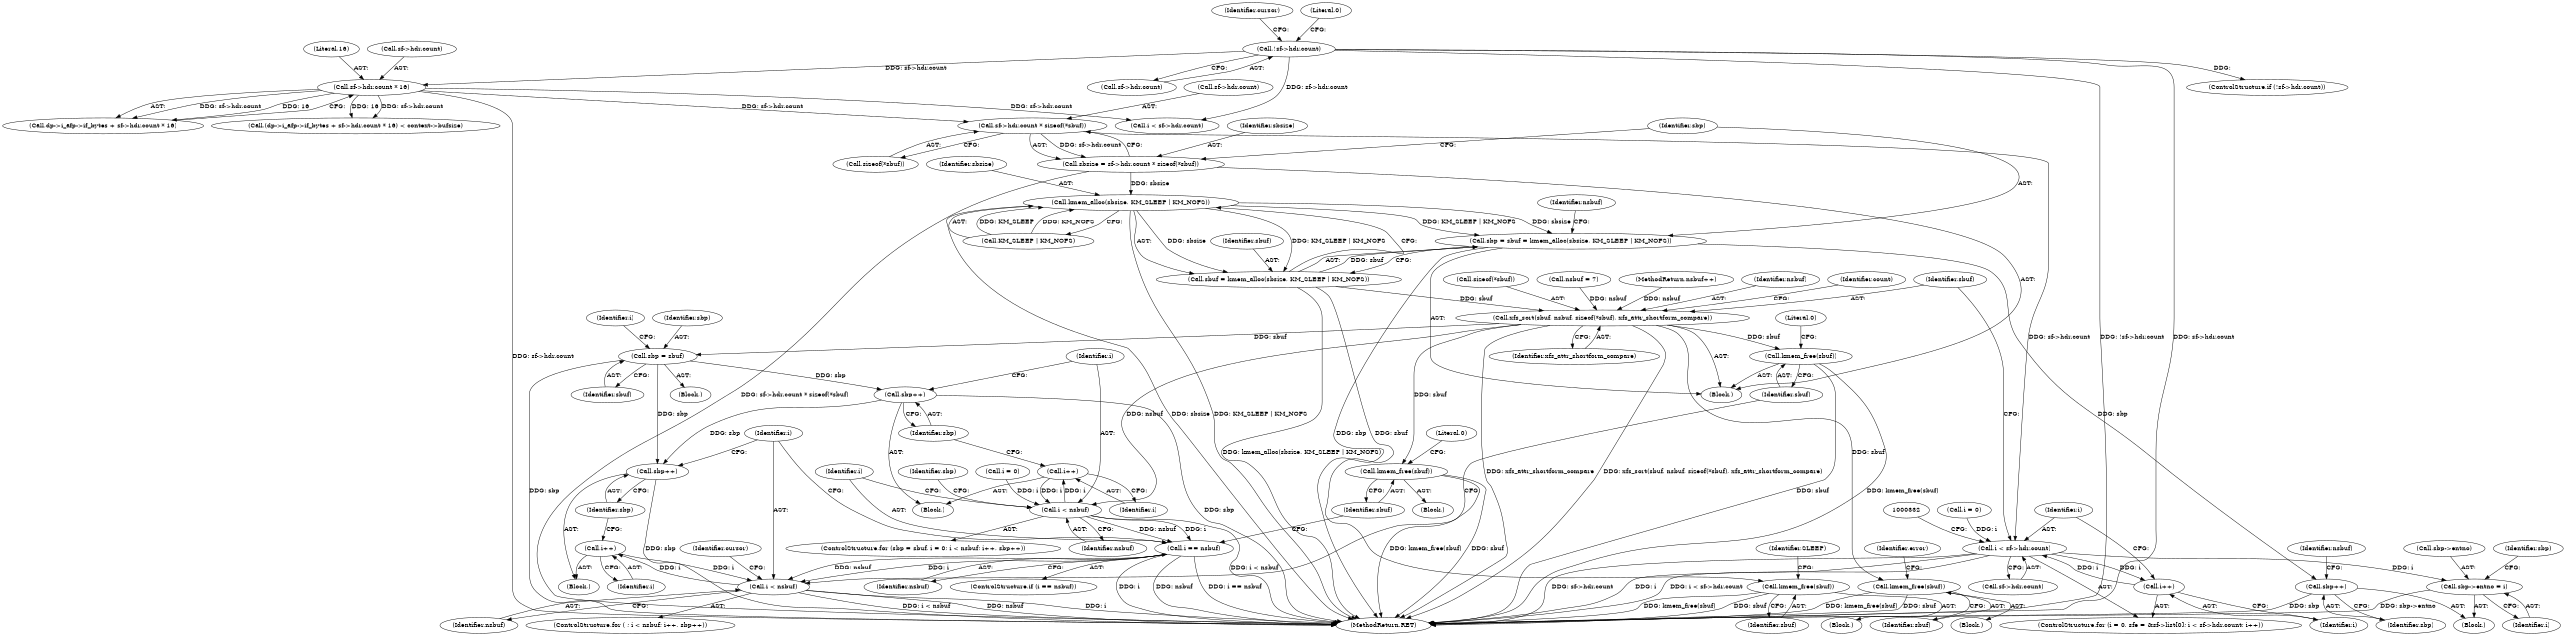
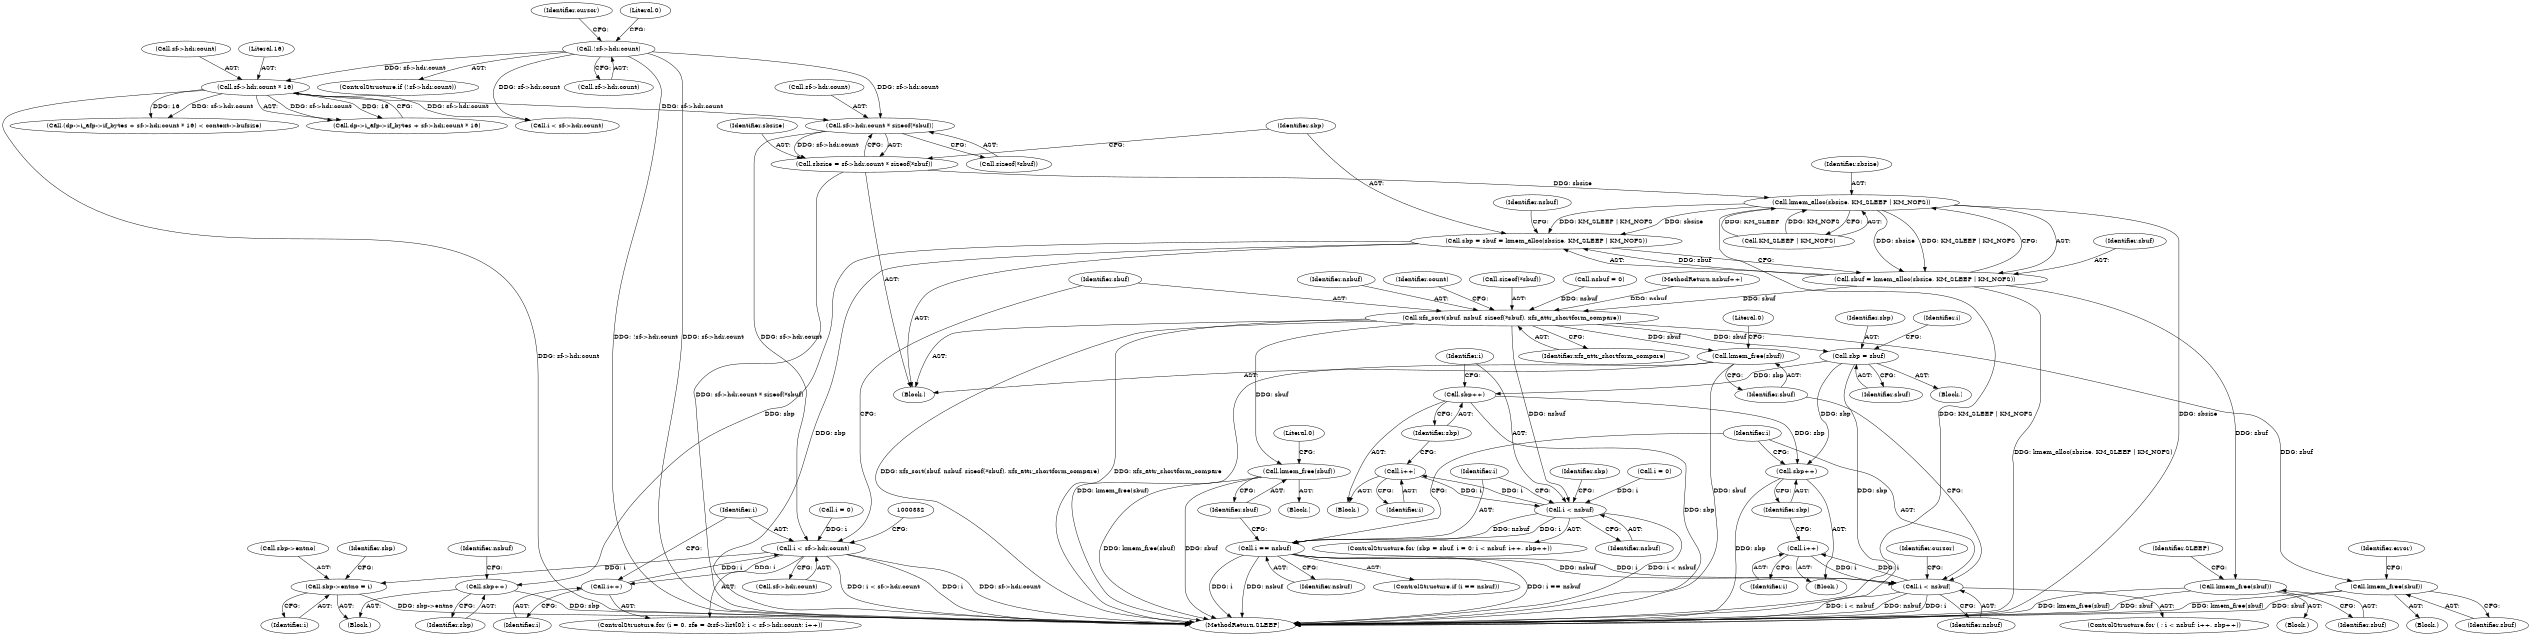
edge "(Call,!sf->hdr.count)" -> "(Call,sf->hdr.count * sizeof(*sbuf))": added, label "DDG: sf->hdr.count"
edge "(Call,!sf->hdr.count)" -> "(ControlStructure,if (!sf->hdr.count))": label "DDG: " -> "AST: "
node "(Call,nsbuf = 7)": label "(Call,nsbuf = 7)" -> "(Call,nsbuf = 0)"
node "(MethodReturn,RET)": label "(MethodReturn,RET)" -> "(MethodReturn,SLEEP)"
